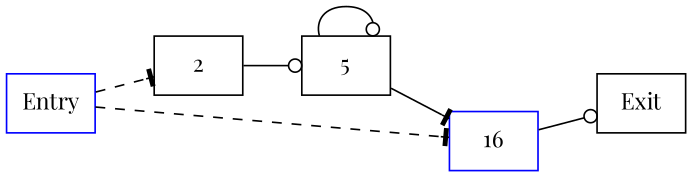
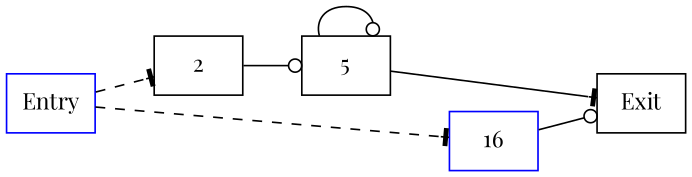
edge "5" -> "16": now "5" -> "Exit"
